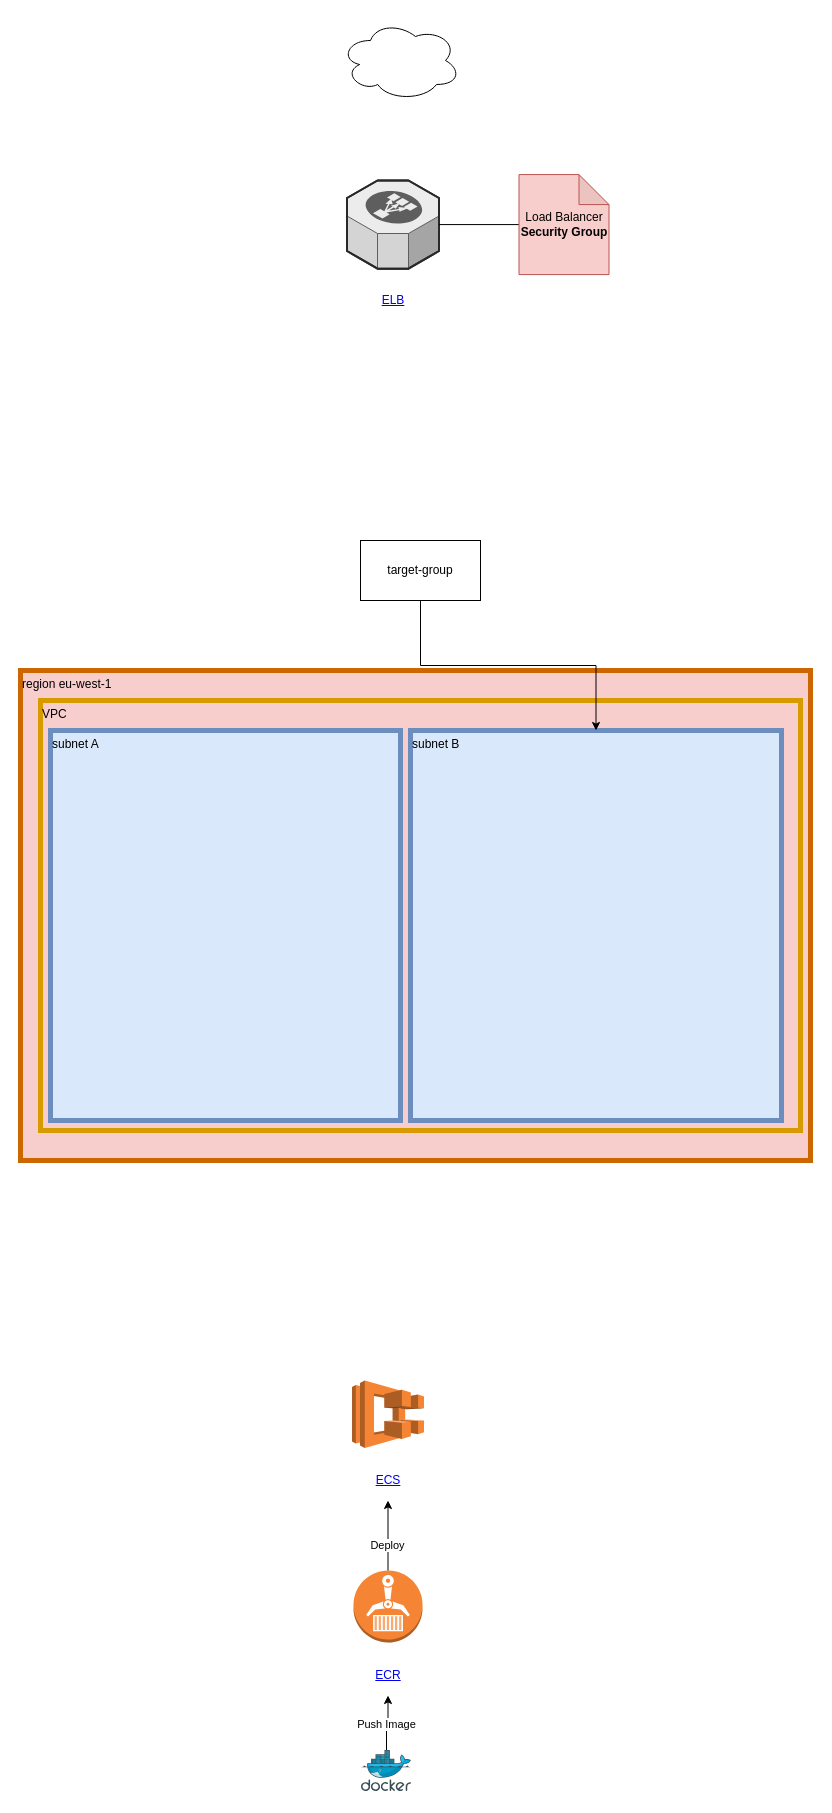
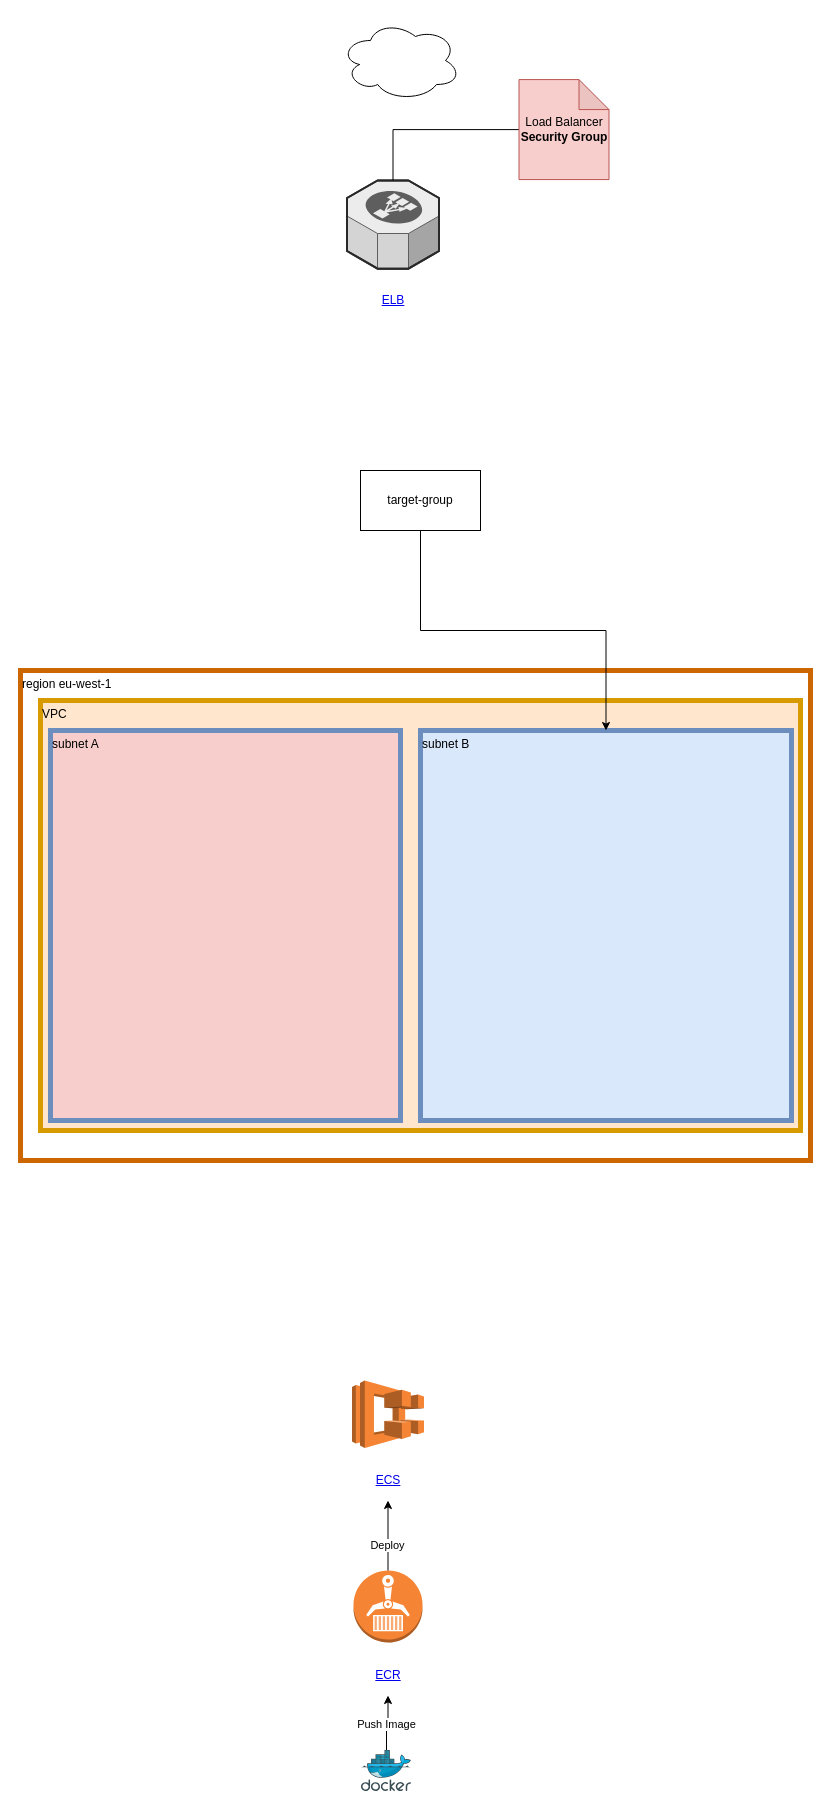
node "Load Balancer Security Group": moved (564, 225) -> (564, 130)
node "target-group": moved (421, 571) -> (421, 501)
node "region eu-west-1": fillcolor #f8cecc -> #ffffff
node "VPC": fillcolor #f8cecc -> #ffe6cc
node "subnet A": fillcolor #dae8fc -> #f8cecc
node "subnet B": moved (596, 926) -> (606, 926)
